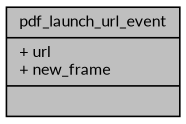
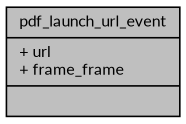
node "pdf_launch_url_event": text "+ new_frame" -> "+ frame_frame"
